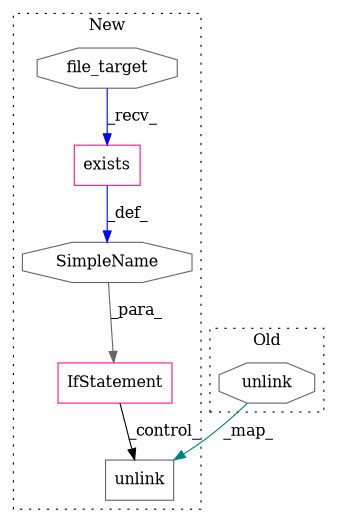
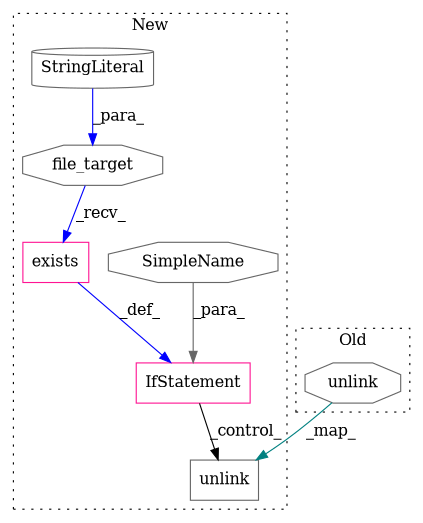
node "StringLiteral": added
edge "exists" -> "SimpleName": now "exists" -> "IfStatement"
